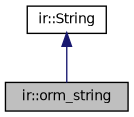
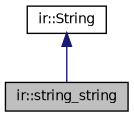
node "ir::orm_string": label "ir::orm_string" -> "ir::string_string"
